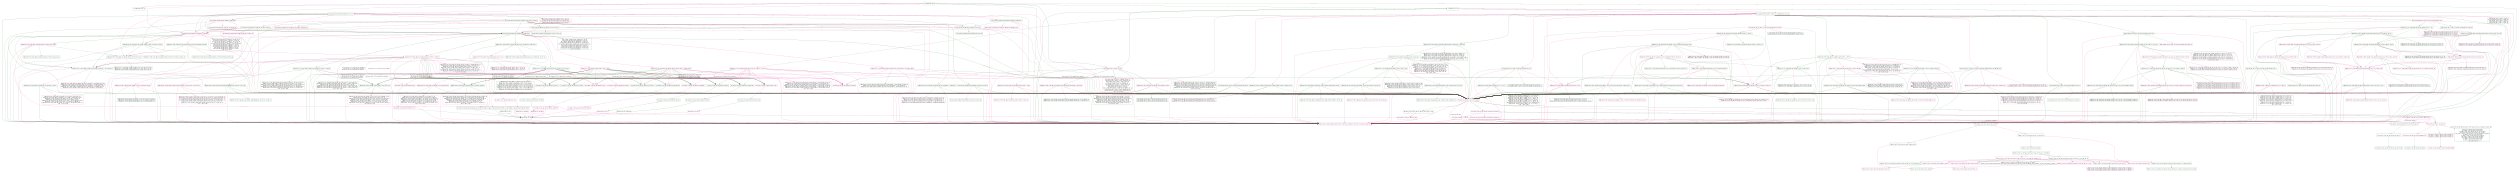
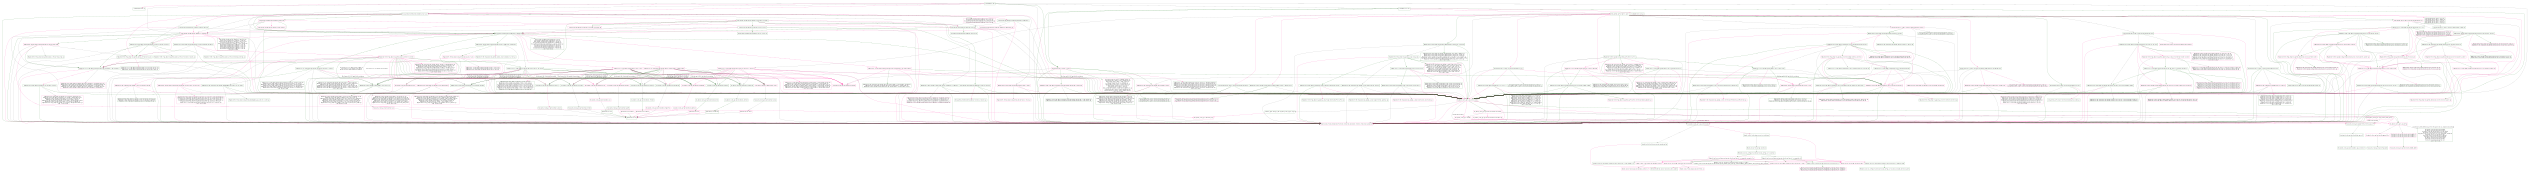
node "@com_github_charmbracelet_bubbles//spinner:spinner.go": removed
node "@bazel_tools//tools/objc:host_xcodes": label "@bazel_tools//tools/objc:host_xcodes" -> "@zknownfolderids_tools//tools/objc:host_xcodes"
